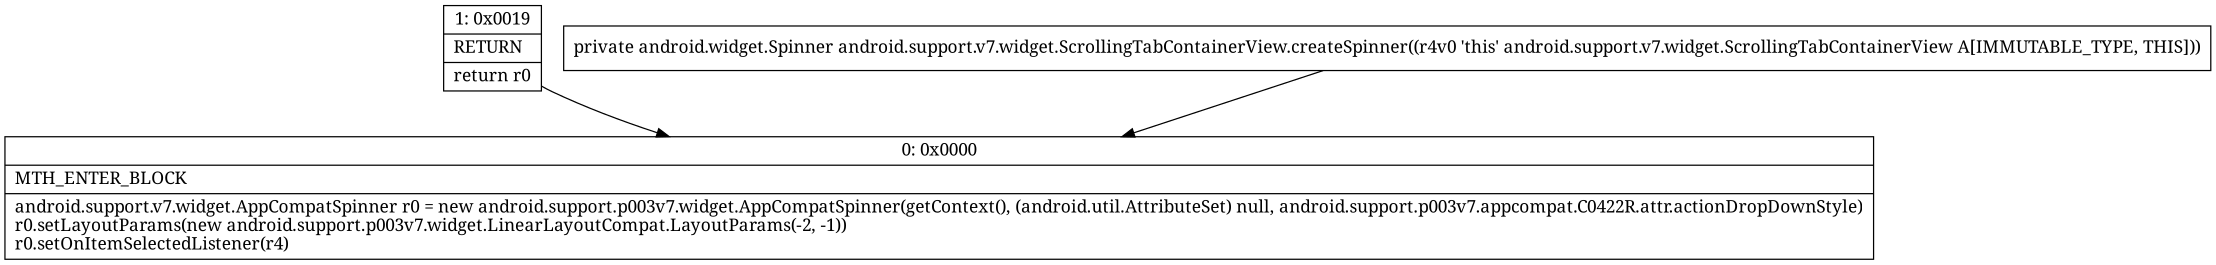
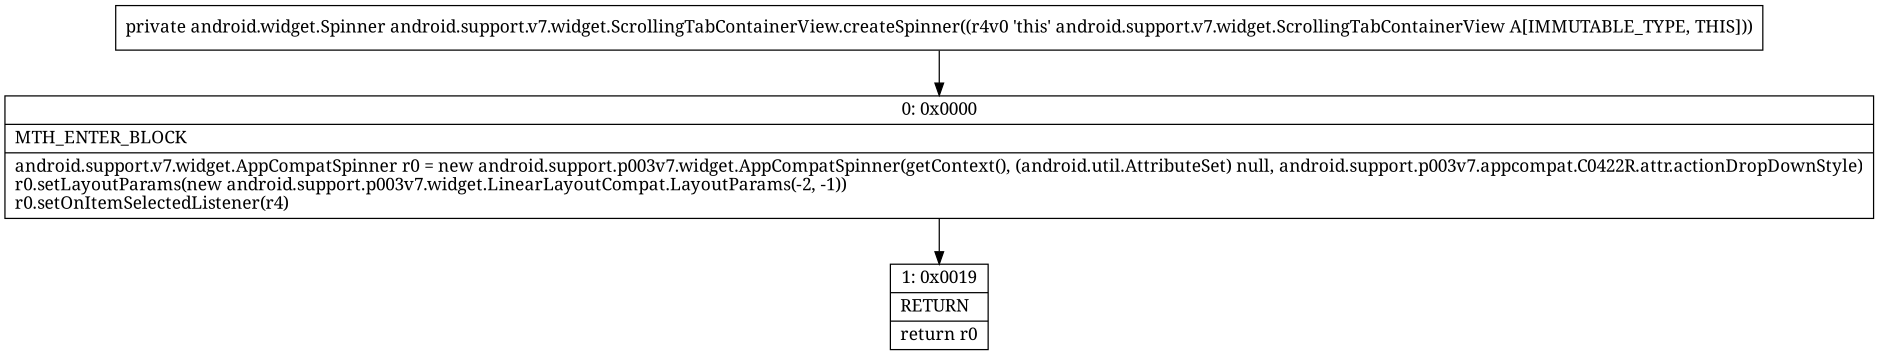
edge "1: 0x0019" -> "0: 0x0000": reversed
